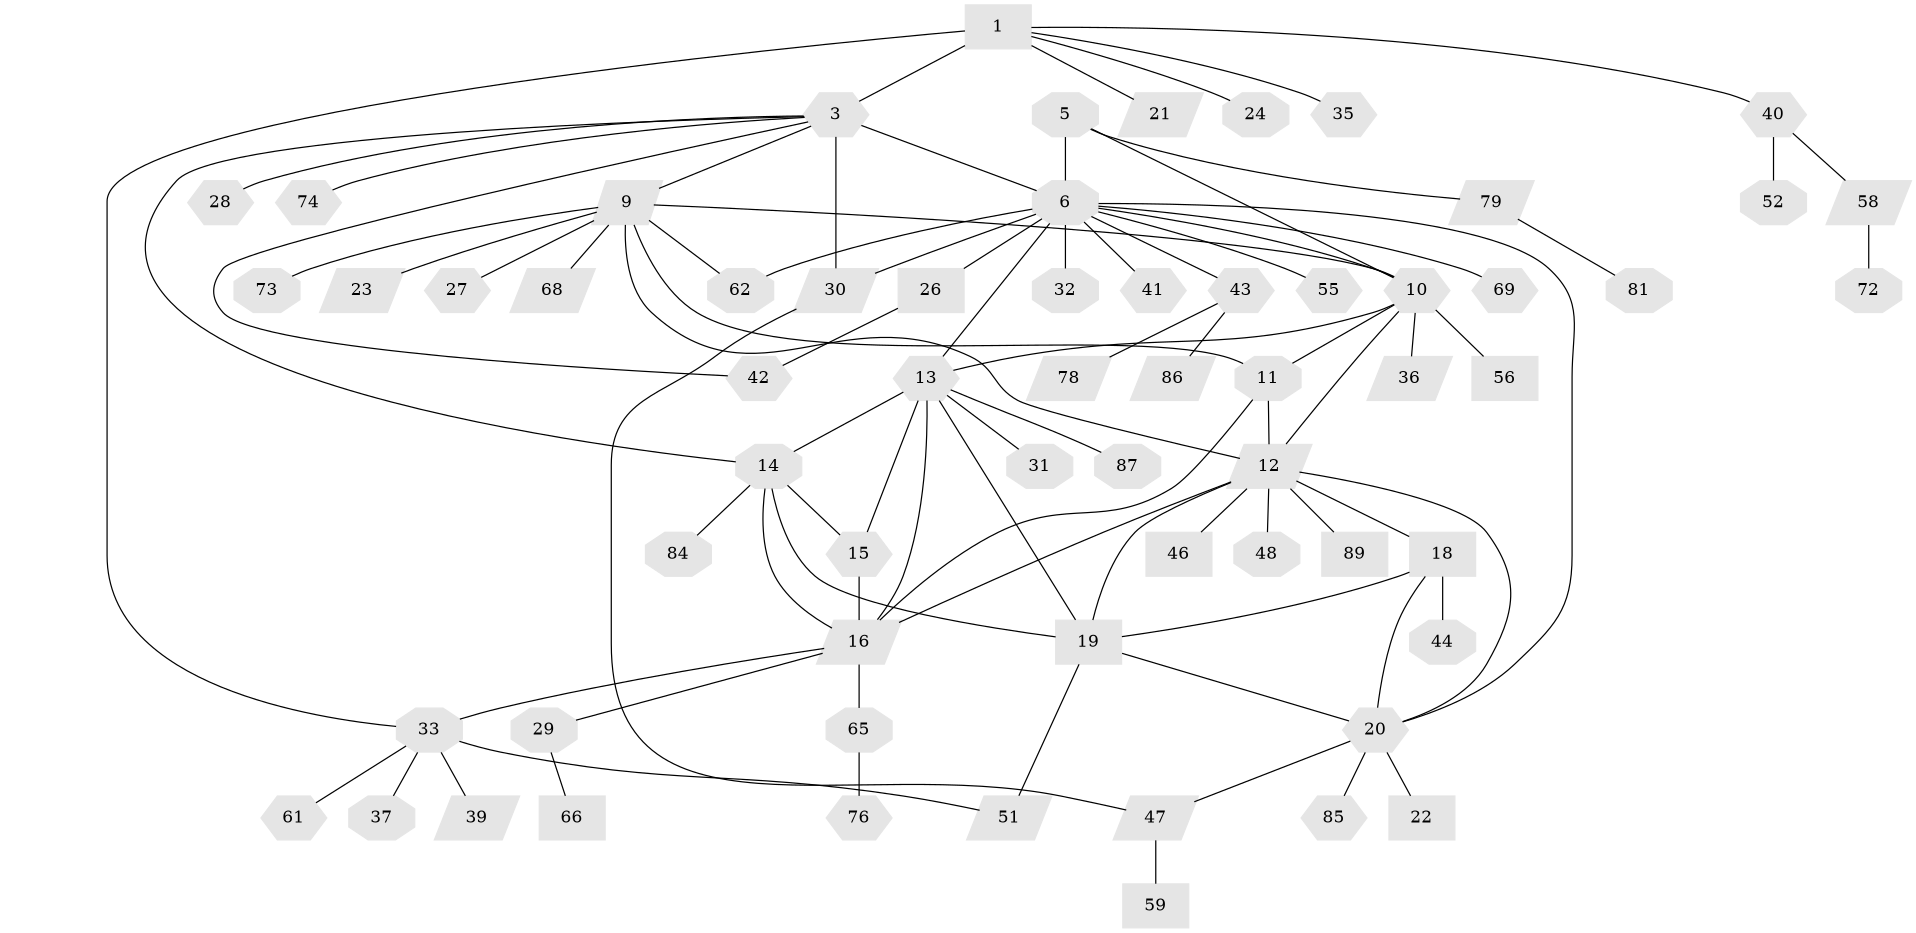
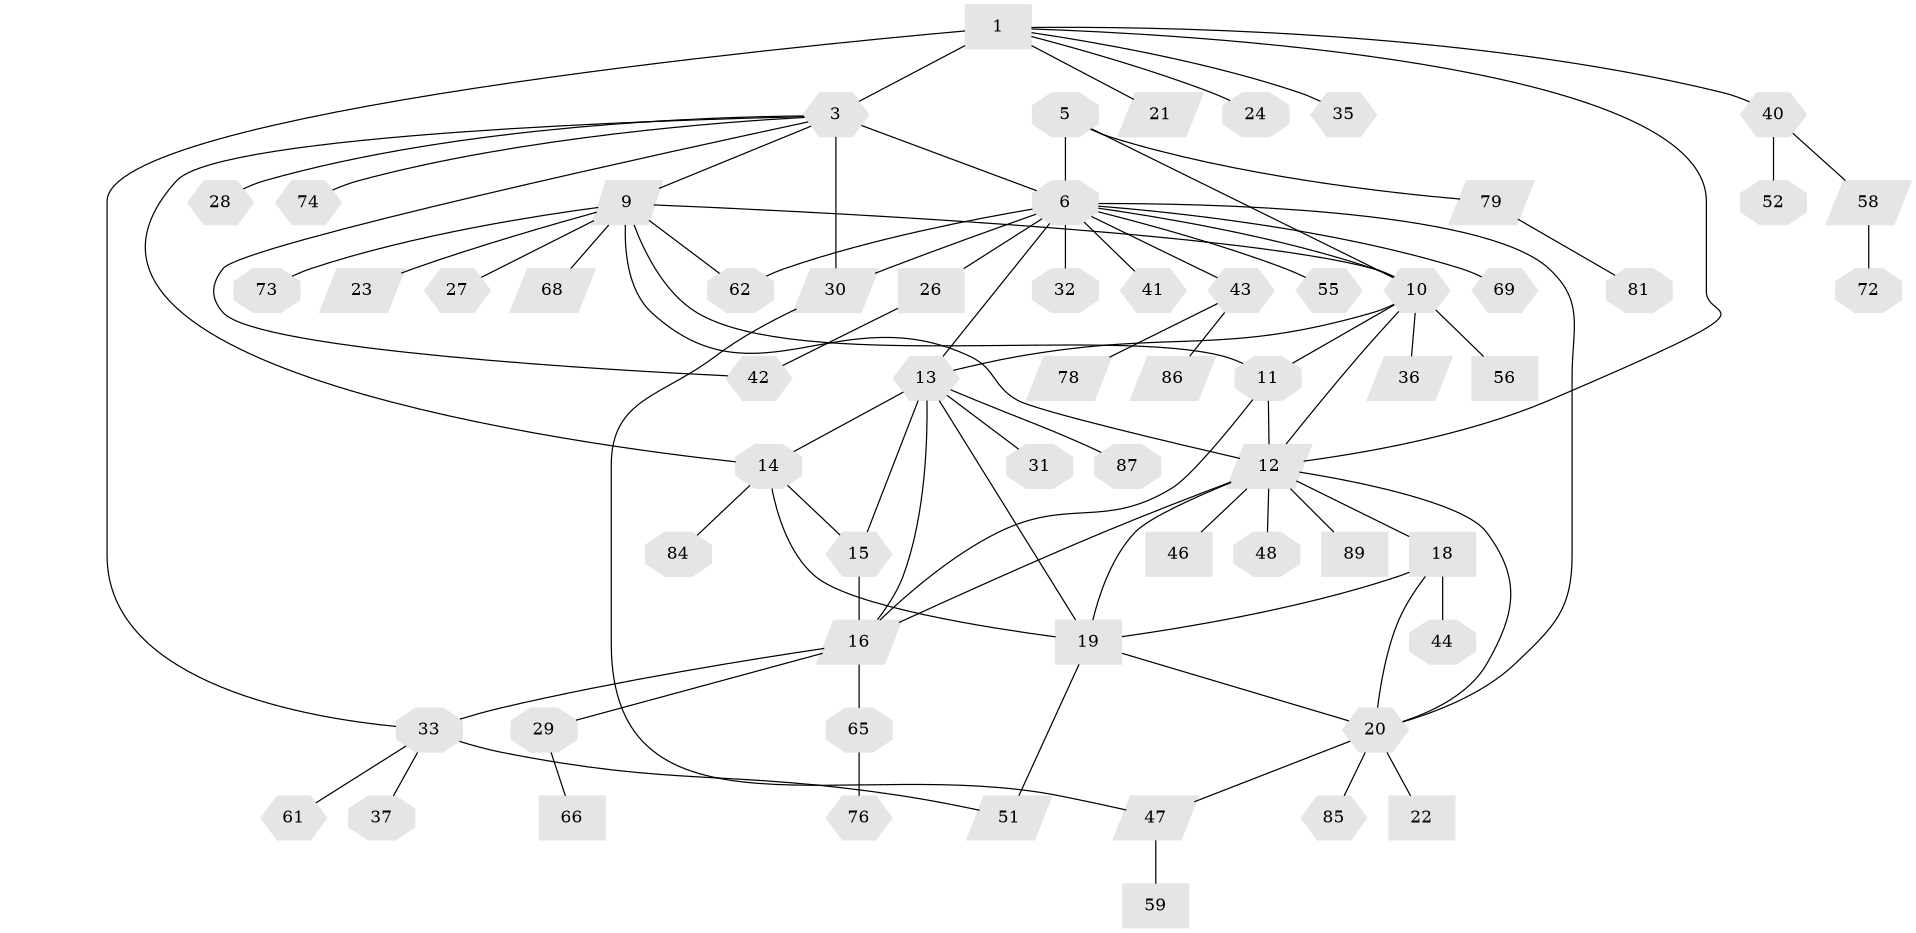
edge "1" -- "12": added
edge "14" -- "16": removed
node "39": removed
